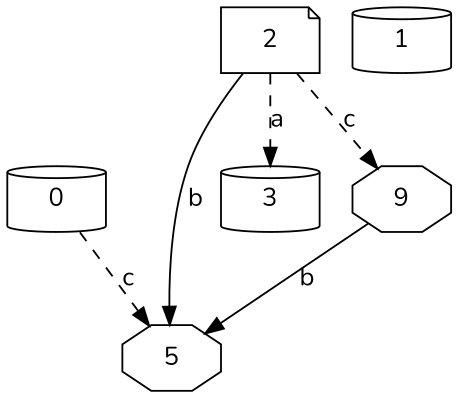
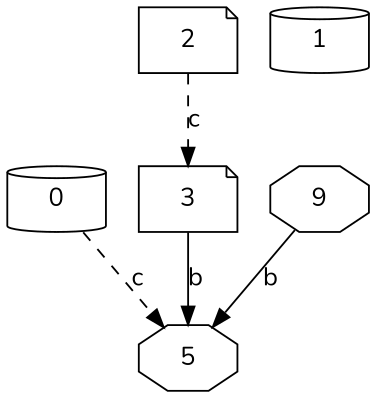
edge "2" -> "9": removed, label "c"
edge "2" -> "3": label "a" -> "c"
edge "2" -> "5": now "3" -> "5"
node "3": shape cylinder -> note
